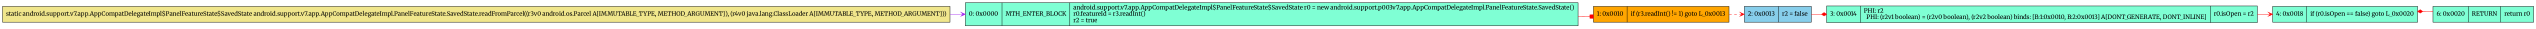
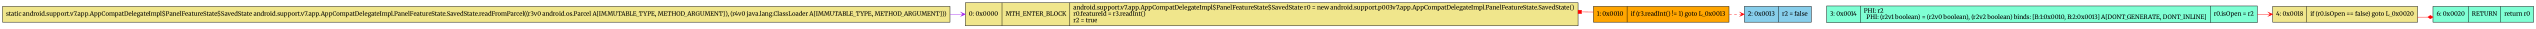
edge "6: 0x0020" -> "4: 0x0018": reversed
node "0: 0x0000": fillcolor aquamarine -> khaki
edge "2: 0x0013" -> "3: 0x0014": removed
node "4: 0x0018": fillcolor aquamarine -> khaki
edge "0: 0x0000" -> "1: 0x0010": reversed
